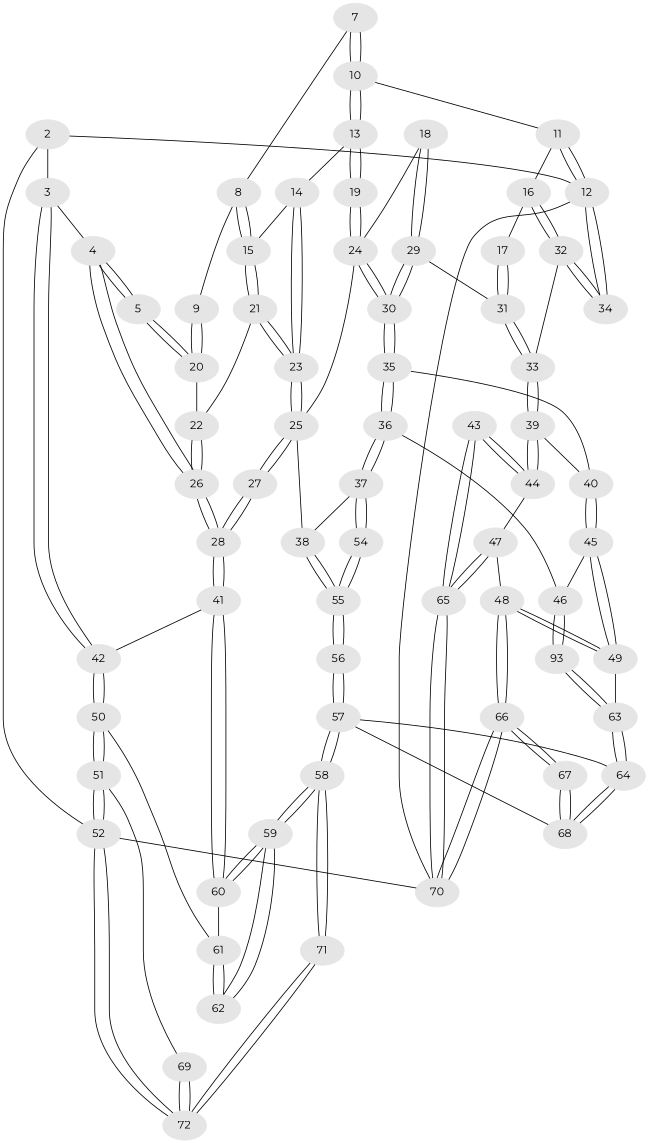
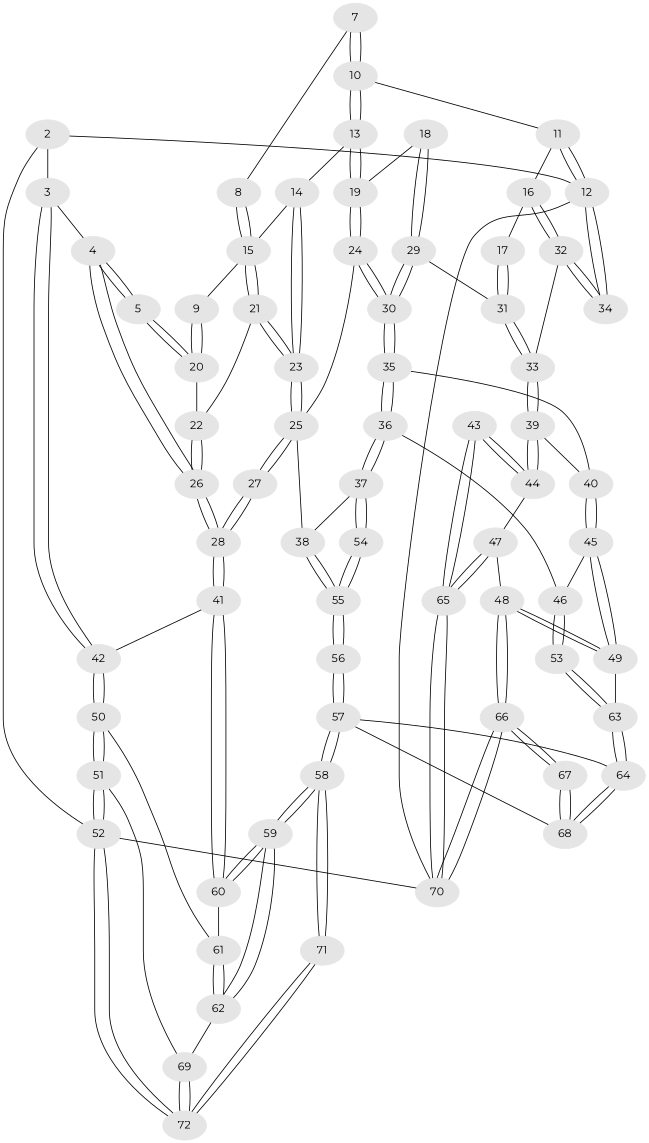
edge "18" -- "24": now "18" -- "19"
edge "8" -- "9": now "15" -- "9"
node "93": label "93" -> "53"
edge "62" -- "69": added
